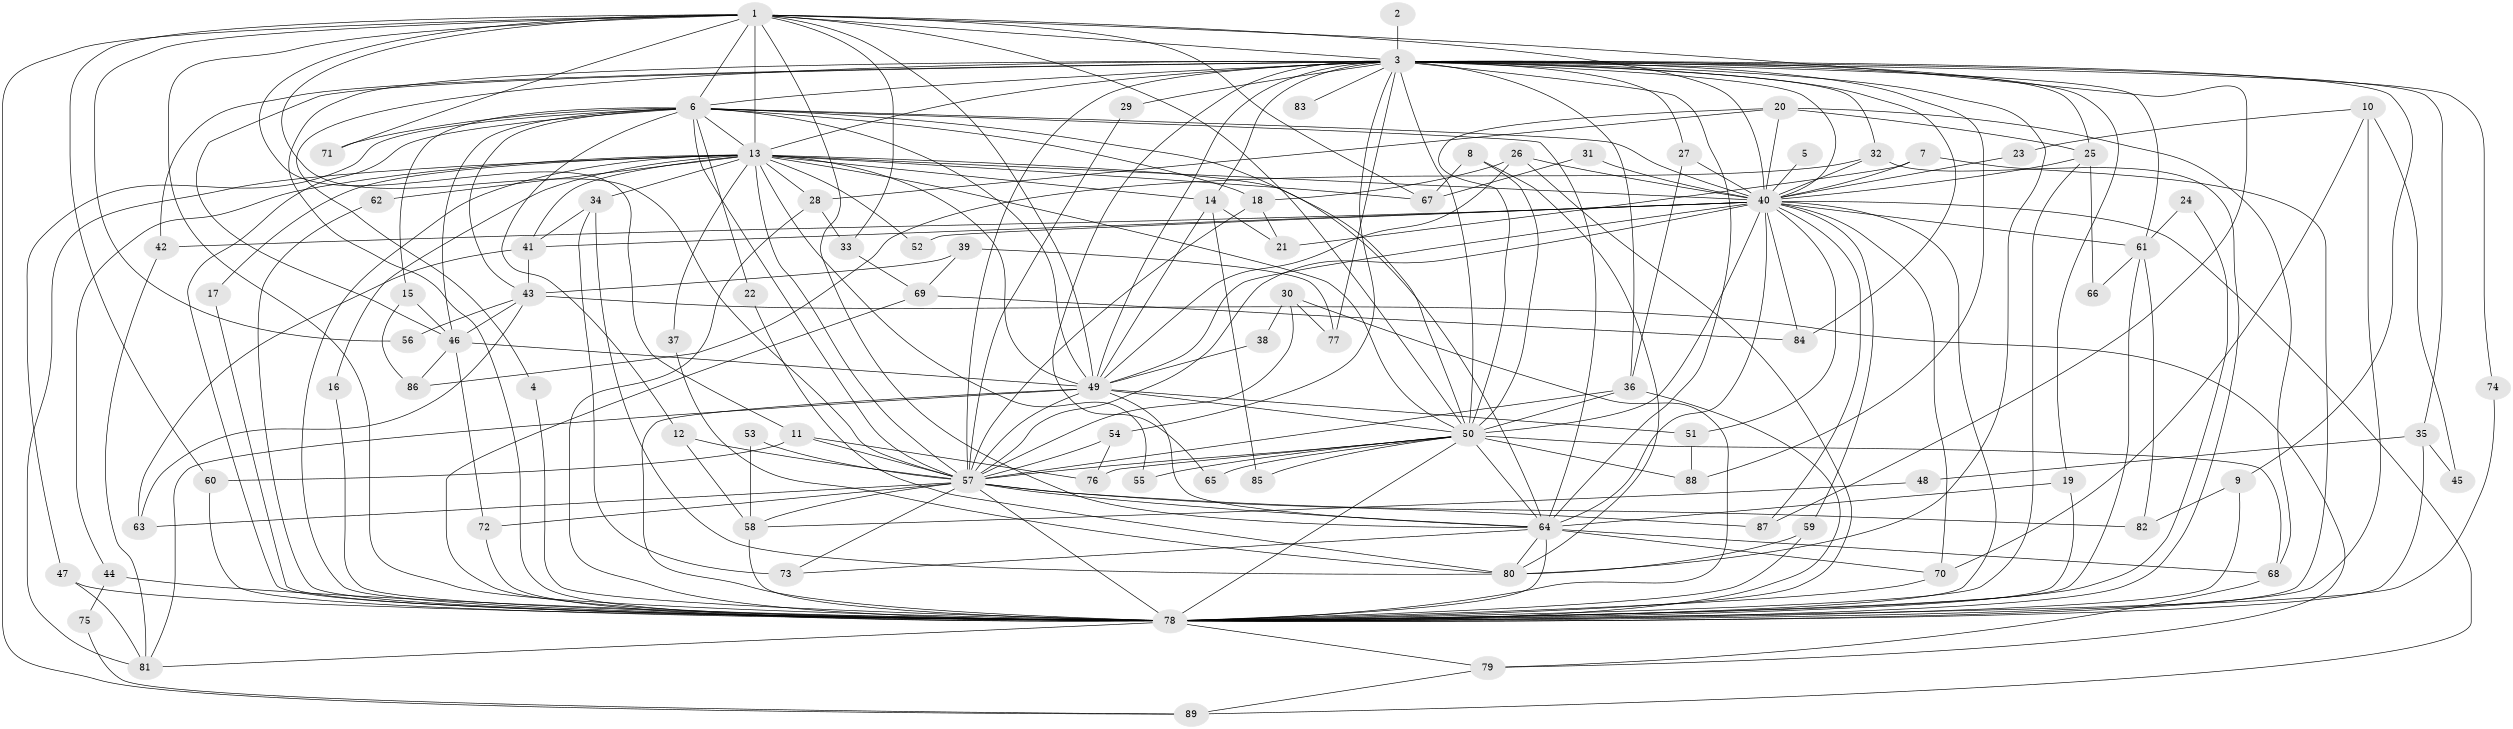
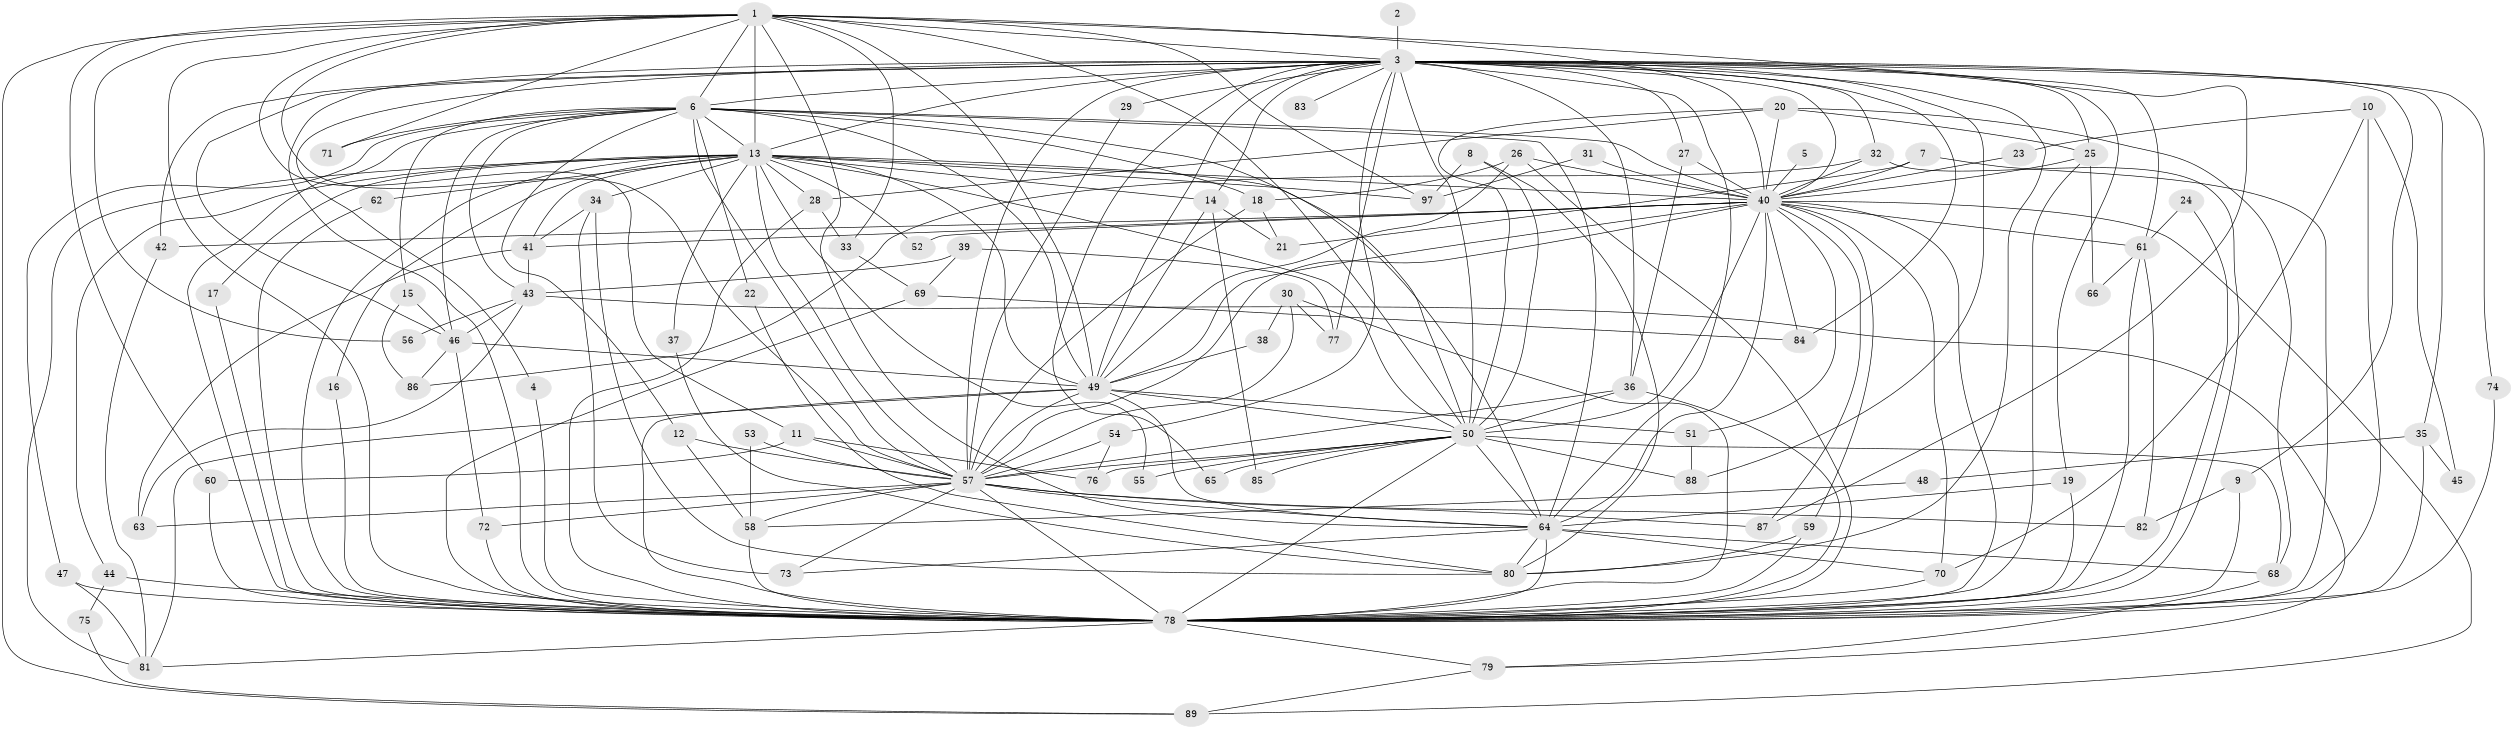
node "67": label "67" -> "97"
